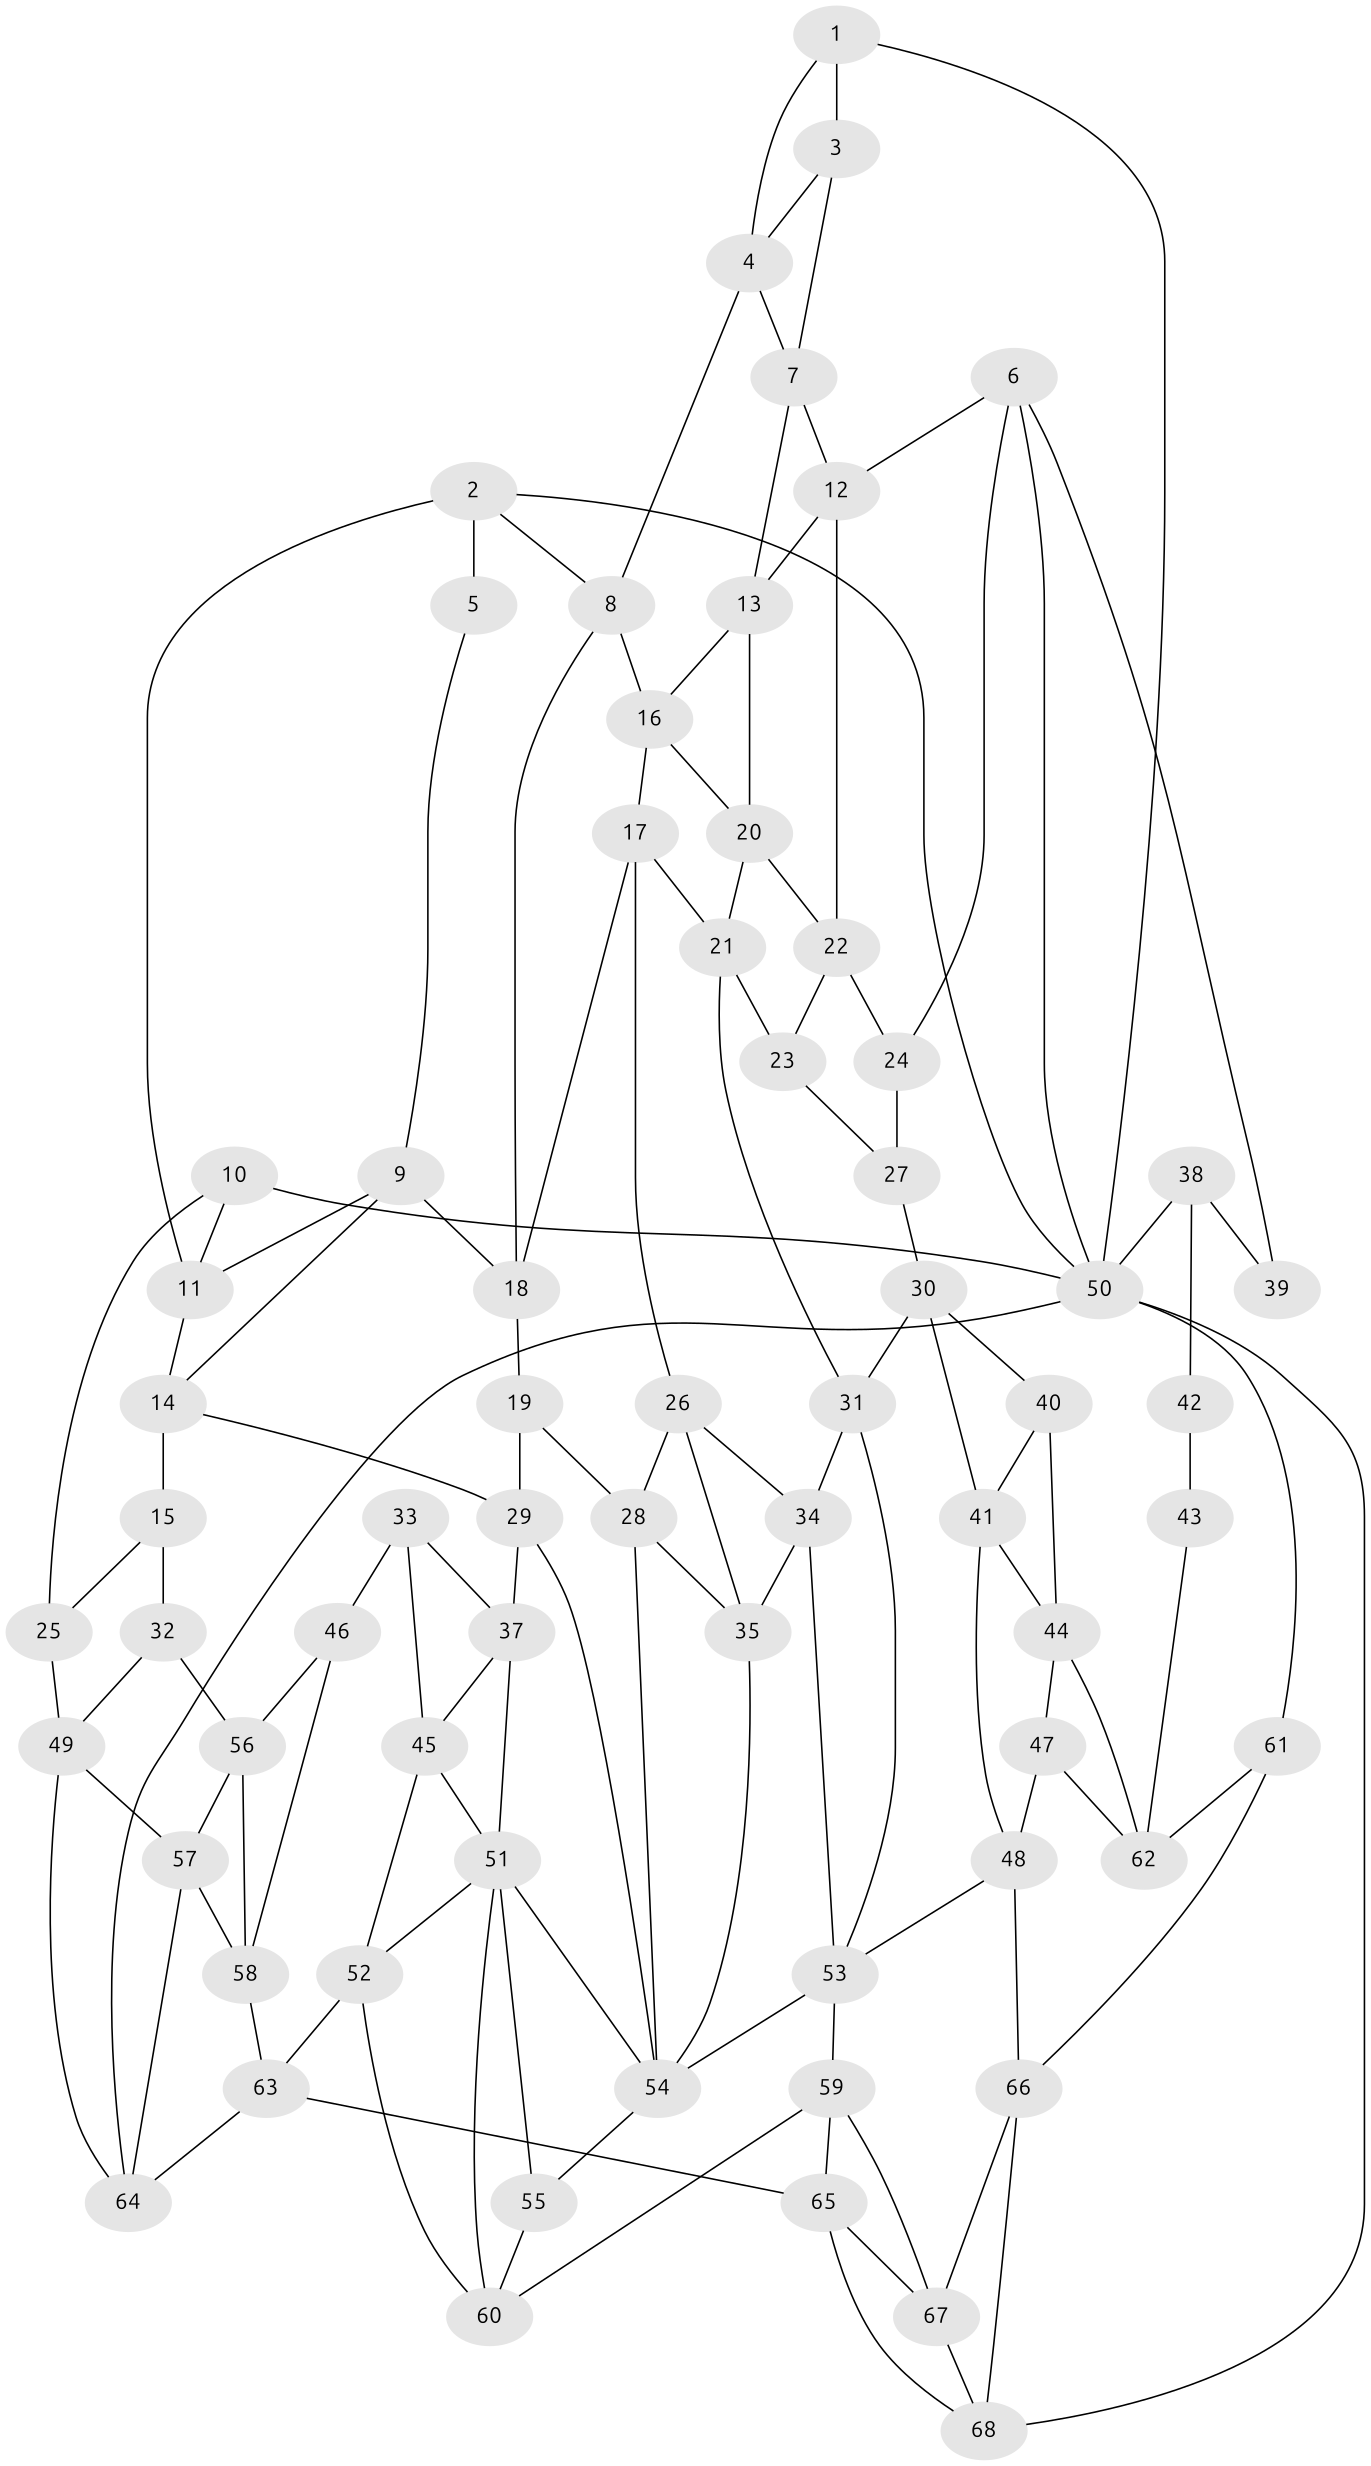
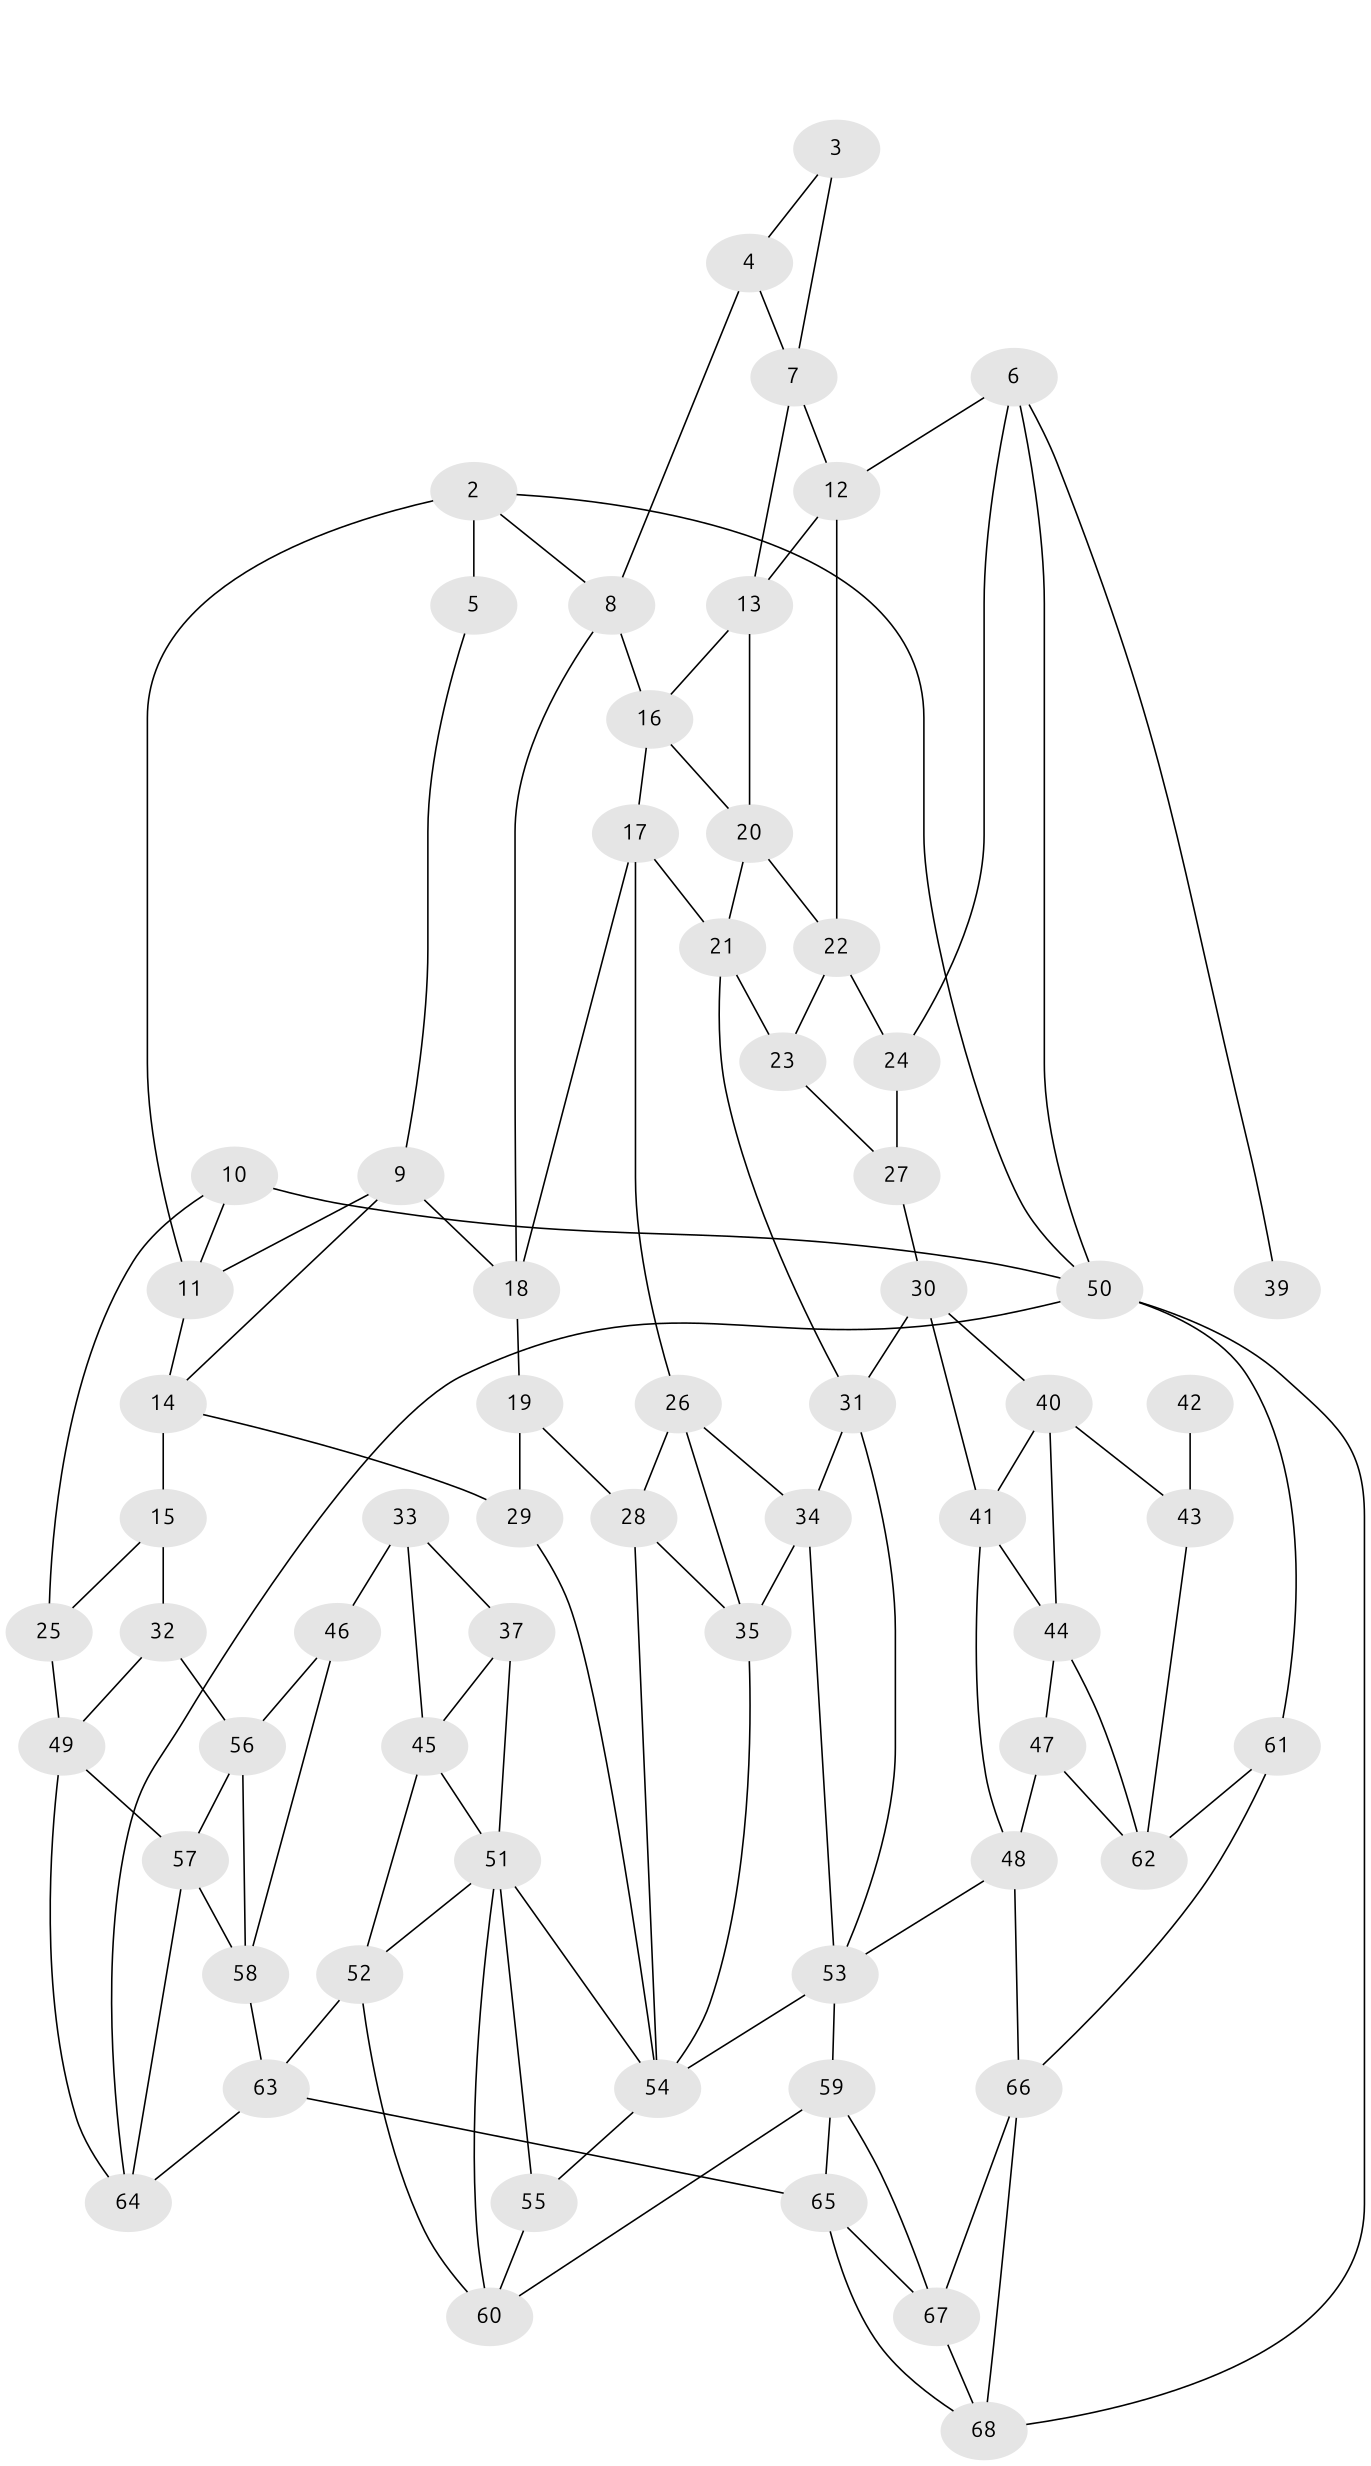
node "1": removed
node "38": removed
edge "40" -- "43": added
edge "29" -- "37": removed
